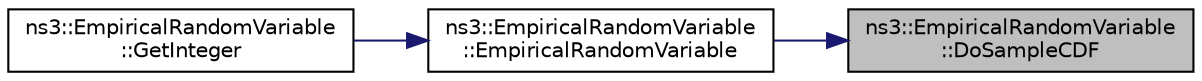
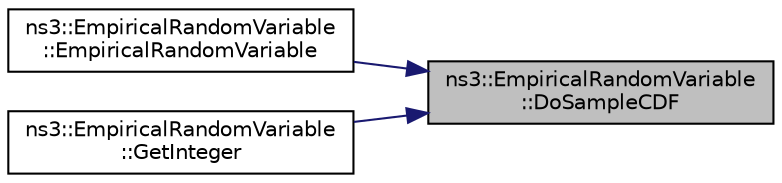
edge "ns3::EmpiricalRandomVariable ::GetInteger" -> "ns3::EmpiricalRandomVariable ::EmpiricalRandomVariable": now "ns3::EmpiricalRandomVariable ::GetInteger" -> "ns3::EmpiricalRandomVariable ::DoSampleCDF"
